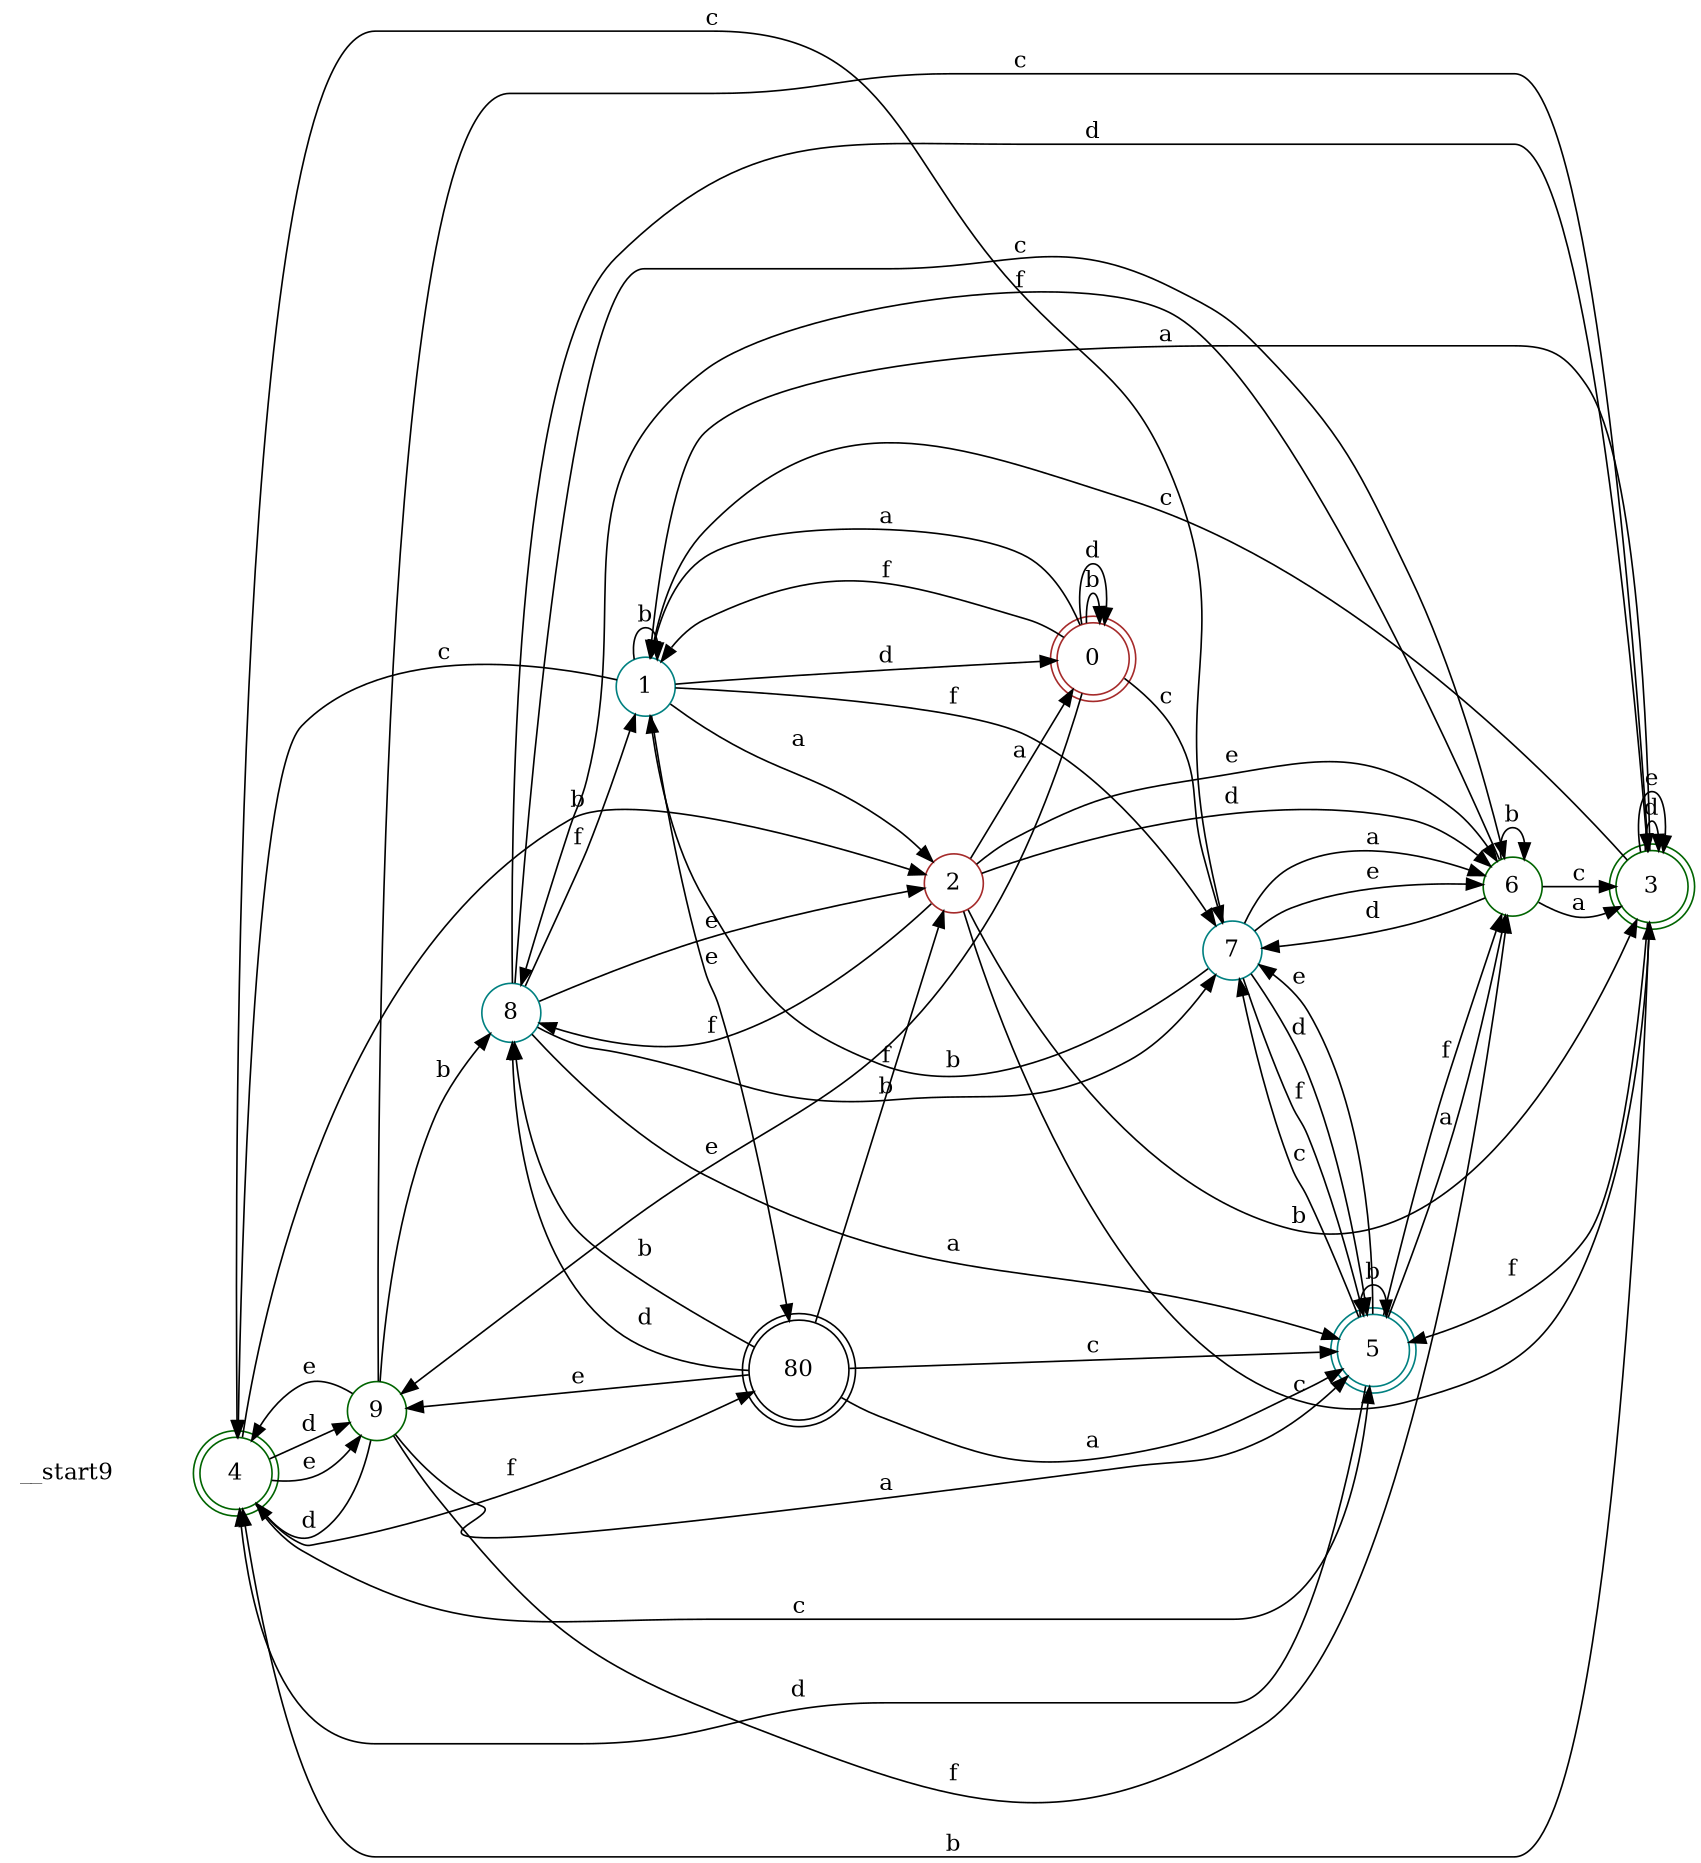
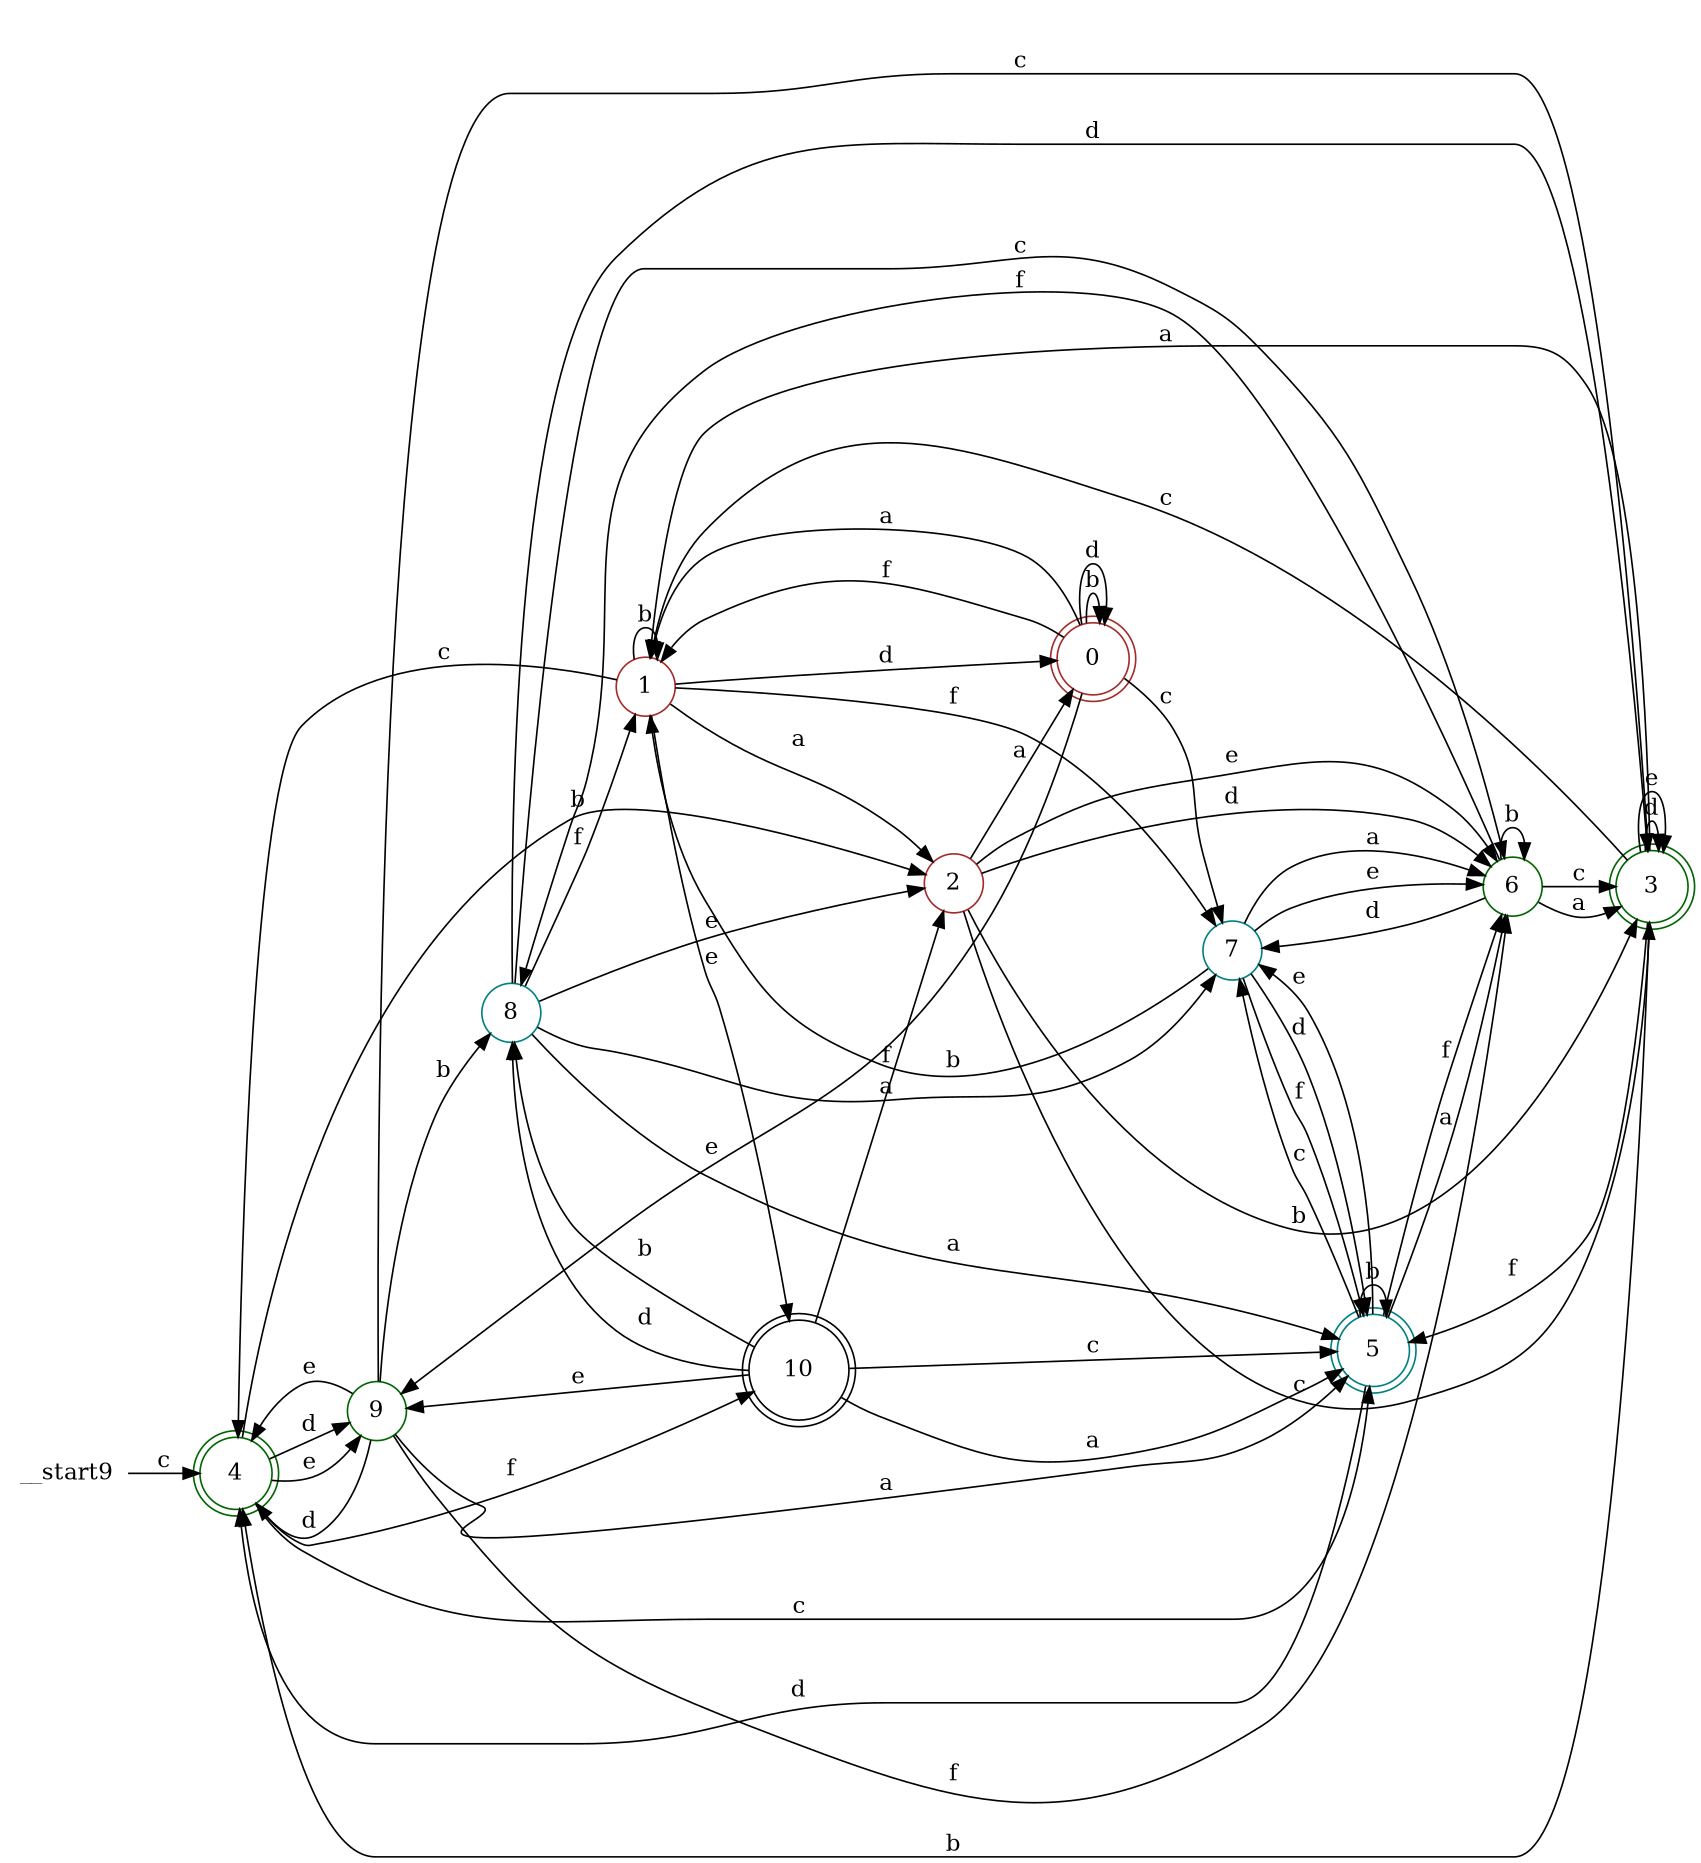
edge "7" -> "4": now "__start9" -> "4"
node "1": color teal -> brown
edge "2" -> "8": removed, label "f"
edge "8" -> "7": label "b" -> "a"
node "80": label "80" -> "10"
